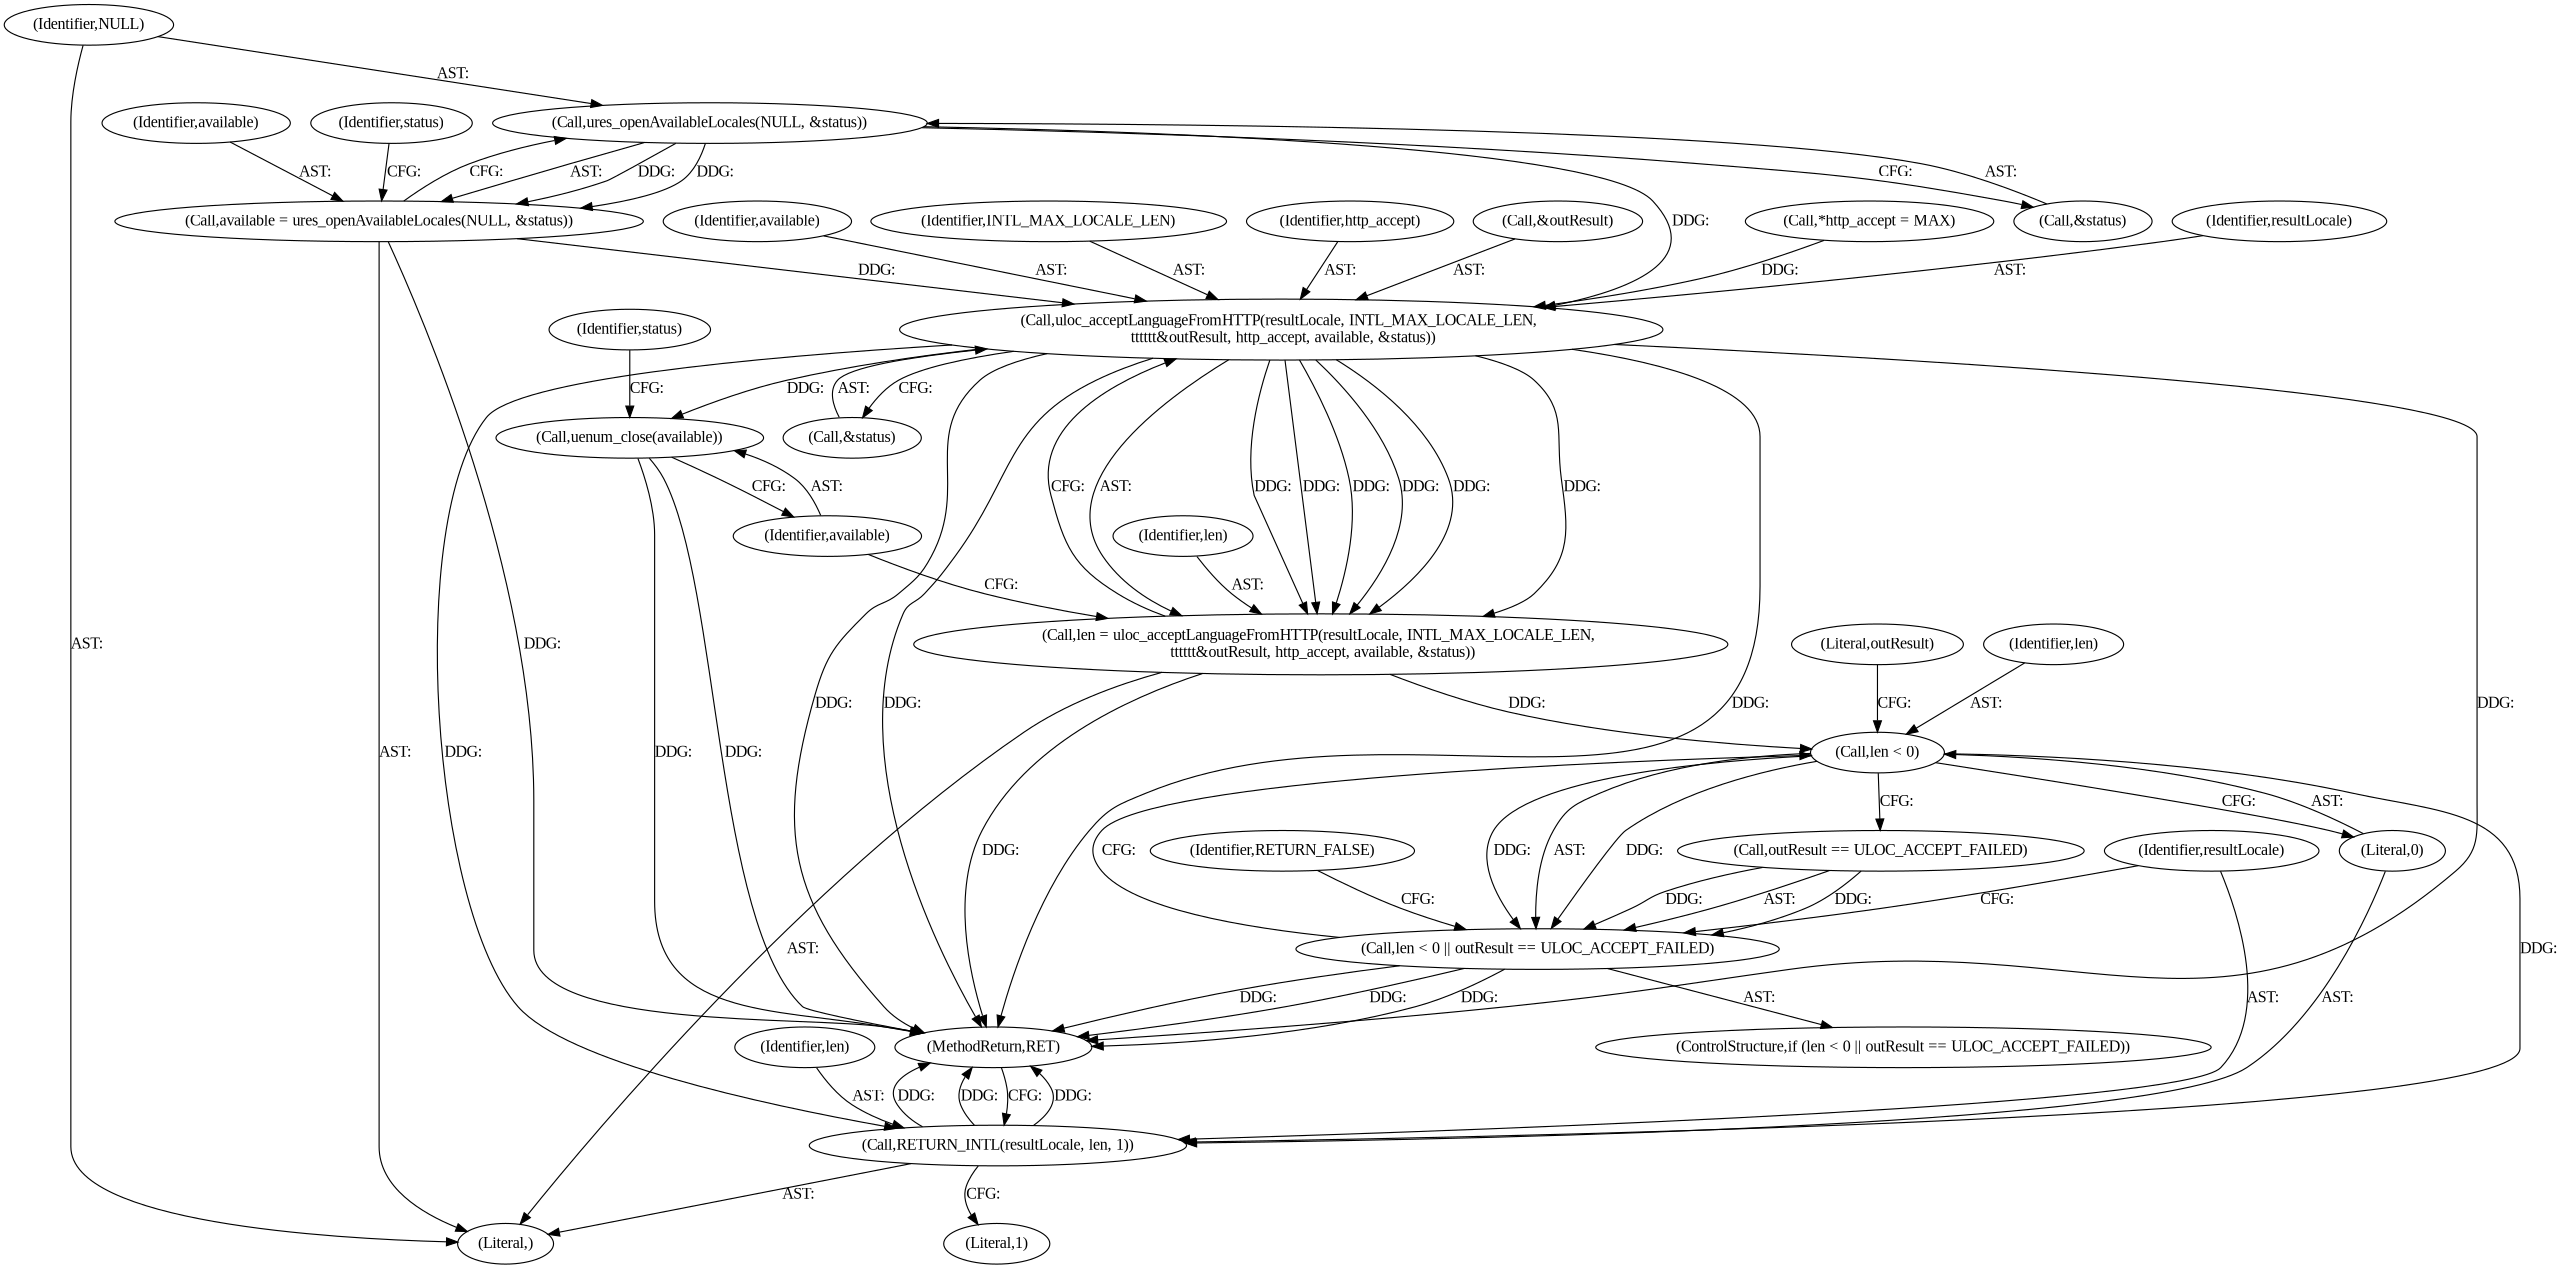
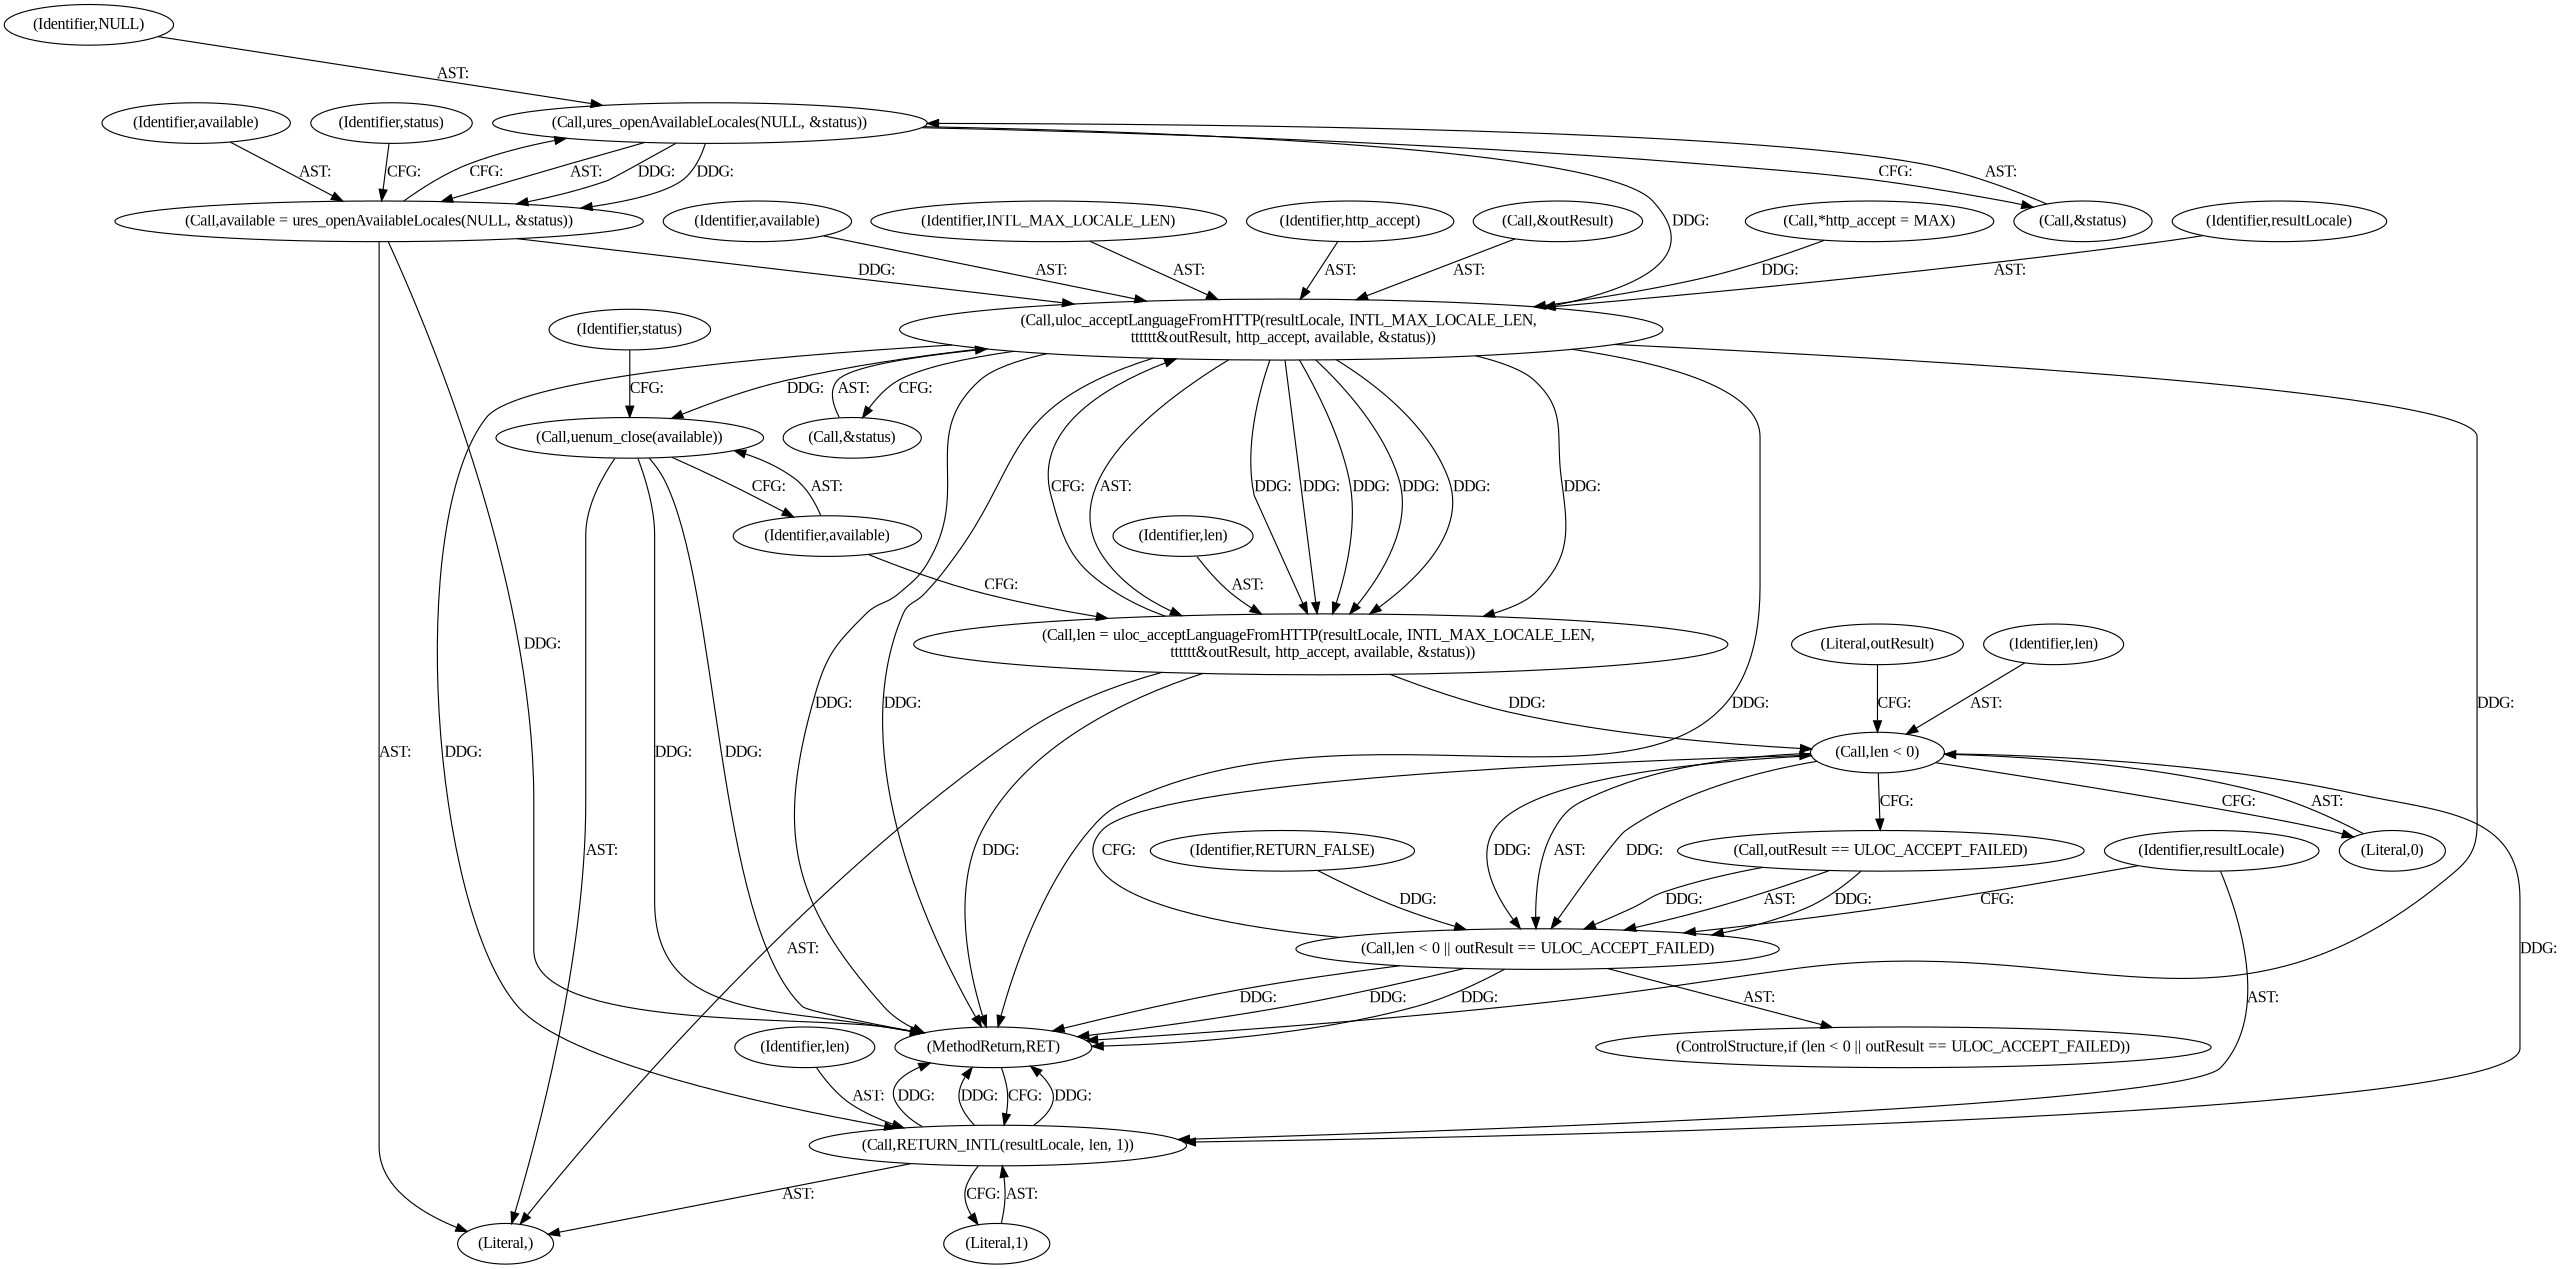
edge "(Identifier,NULL)" -> "(Literal,)": now "(Call,uenum_close(available))" -> "(Literal,)"
edge "(Identifier,RETURN_FALSE)" -> "(Call,len < 0 || outResult == ULOC_ACCEPT_FAILED)": label "CFG: " -> "DDG: "
edge "(Literal,0)" -> "(Call,RETURN_INTL(resultLocale, len, 1))": now "(Literal,1)" -> "(Call,RETURN_INTL(resultLocale, len, 1))"
